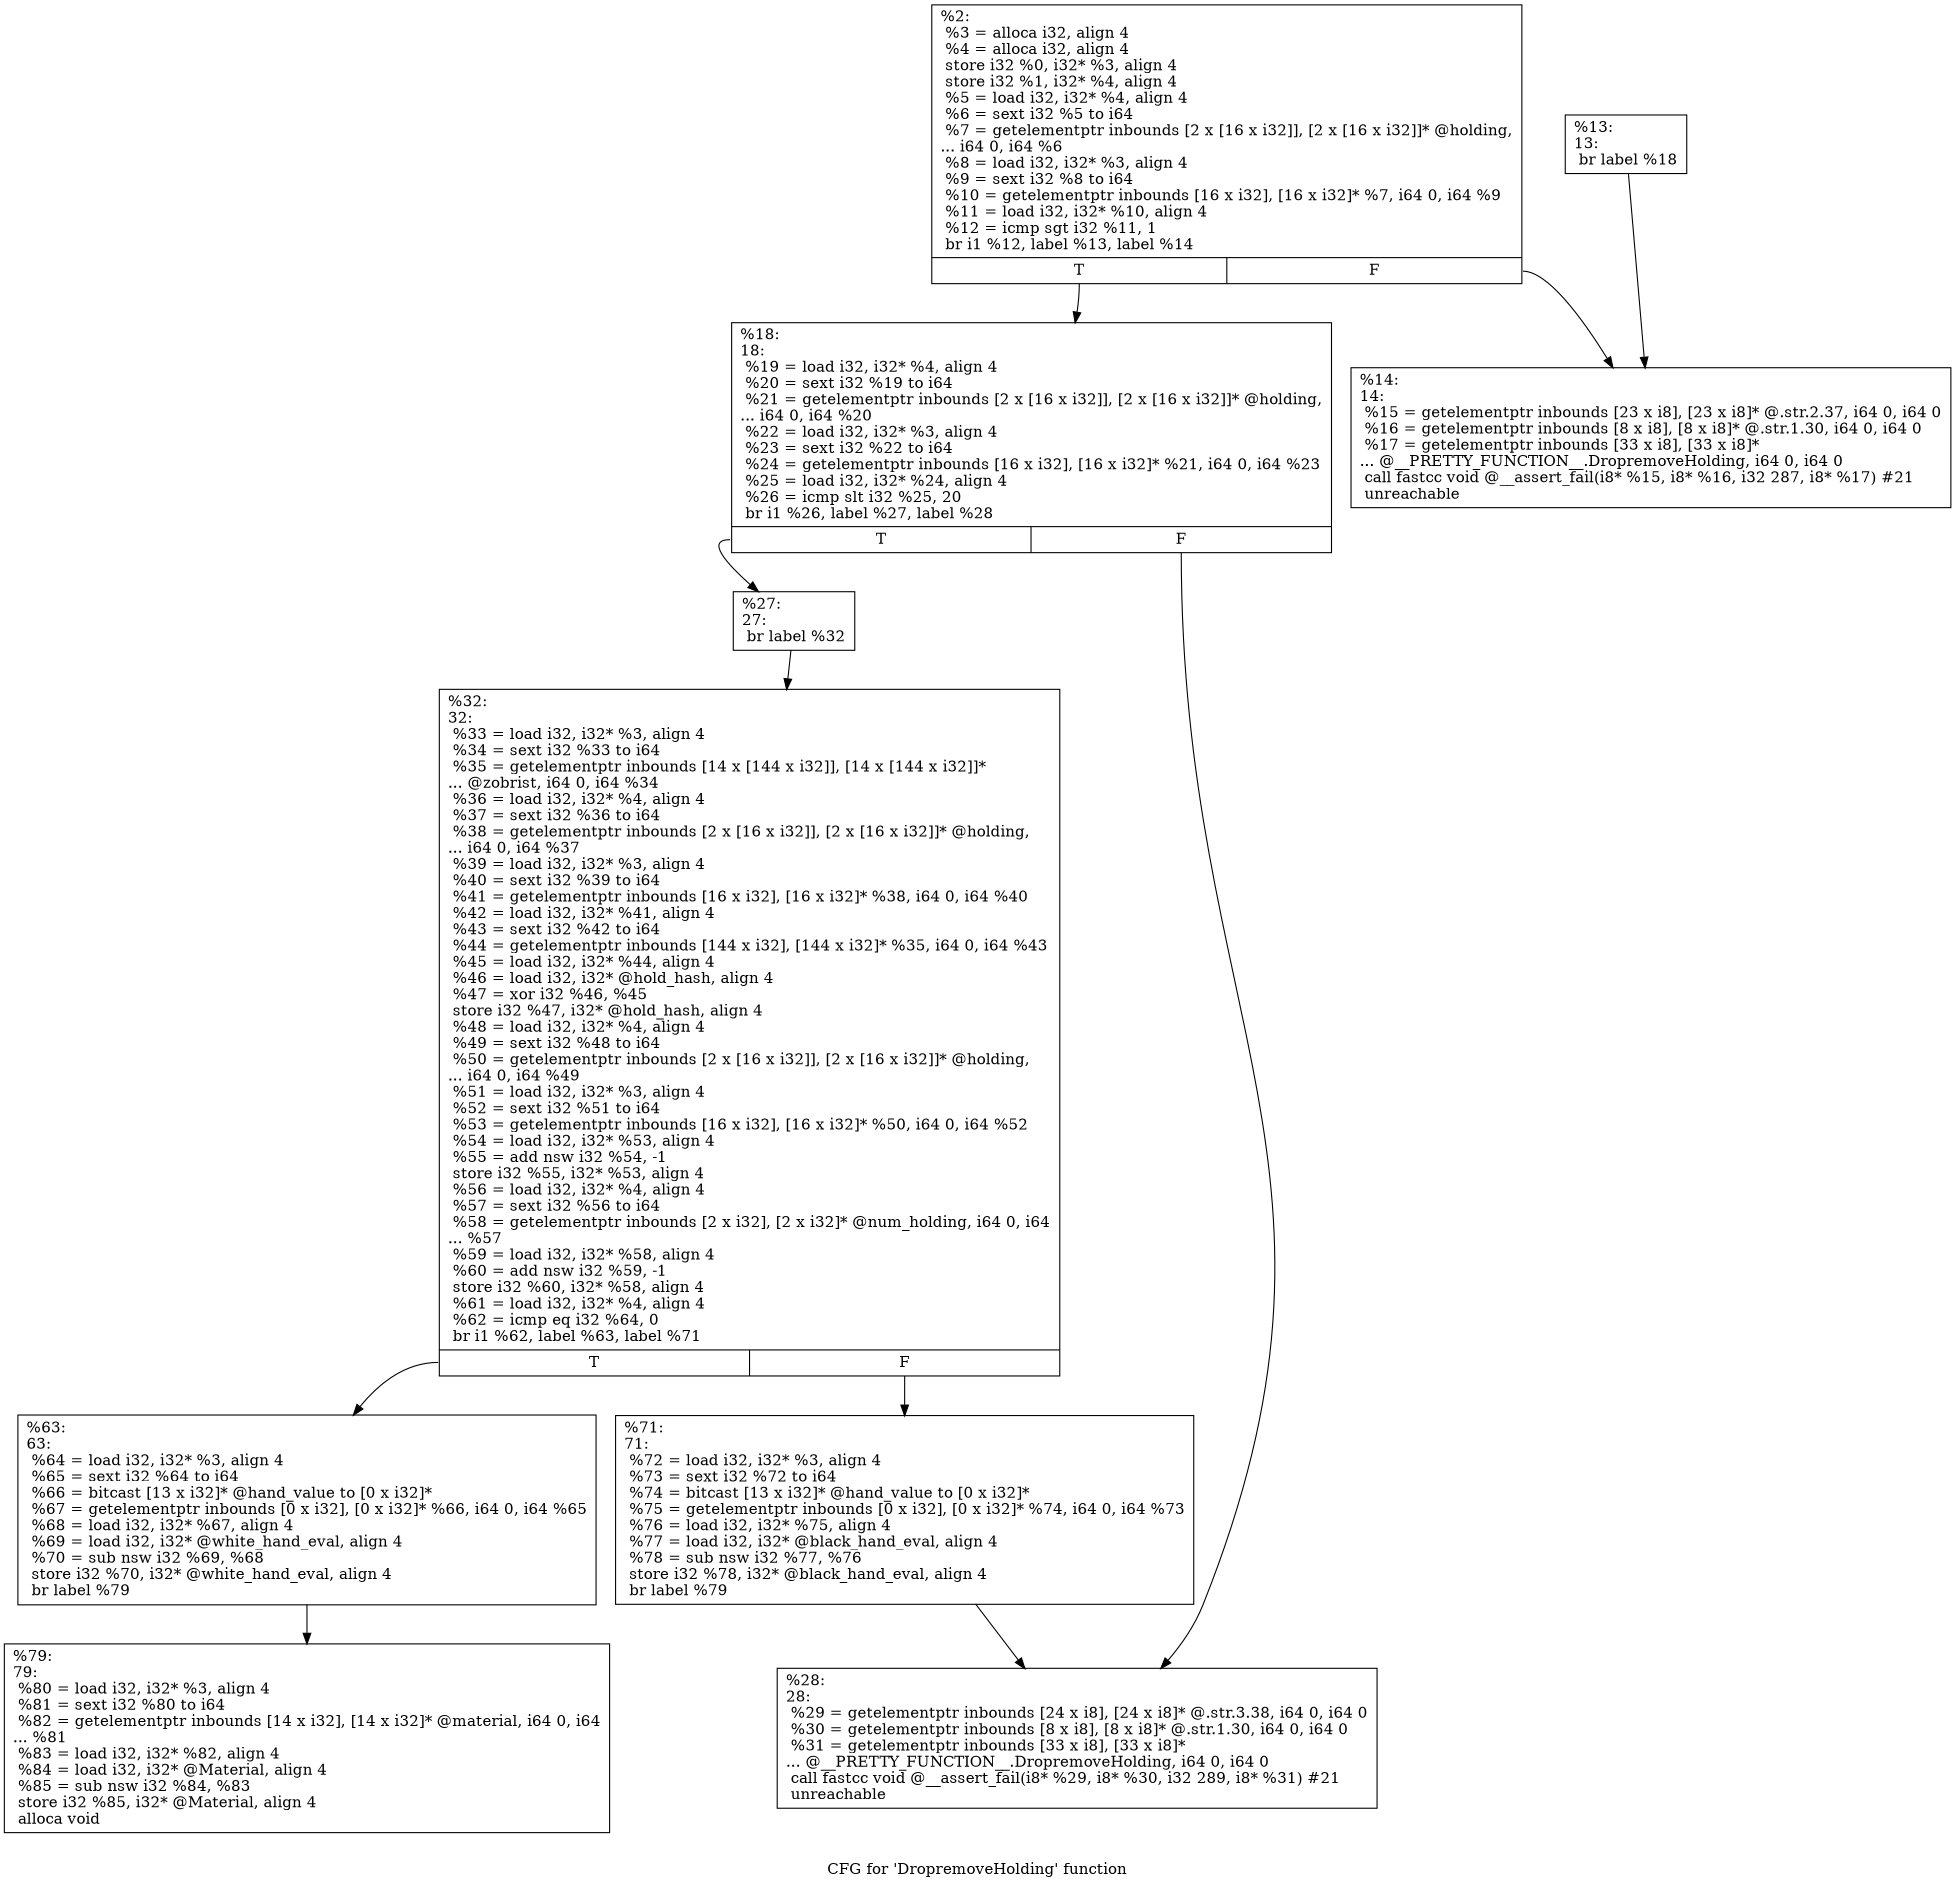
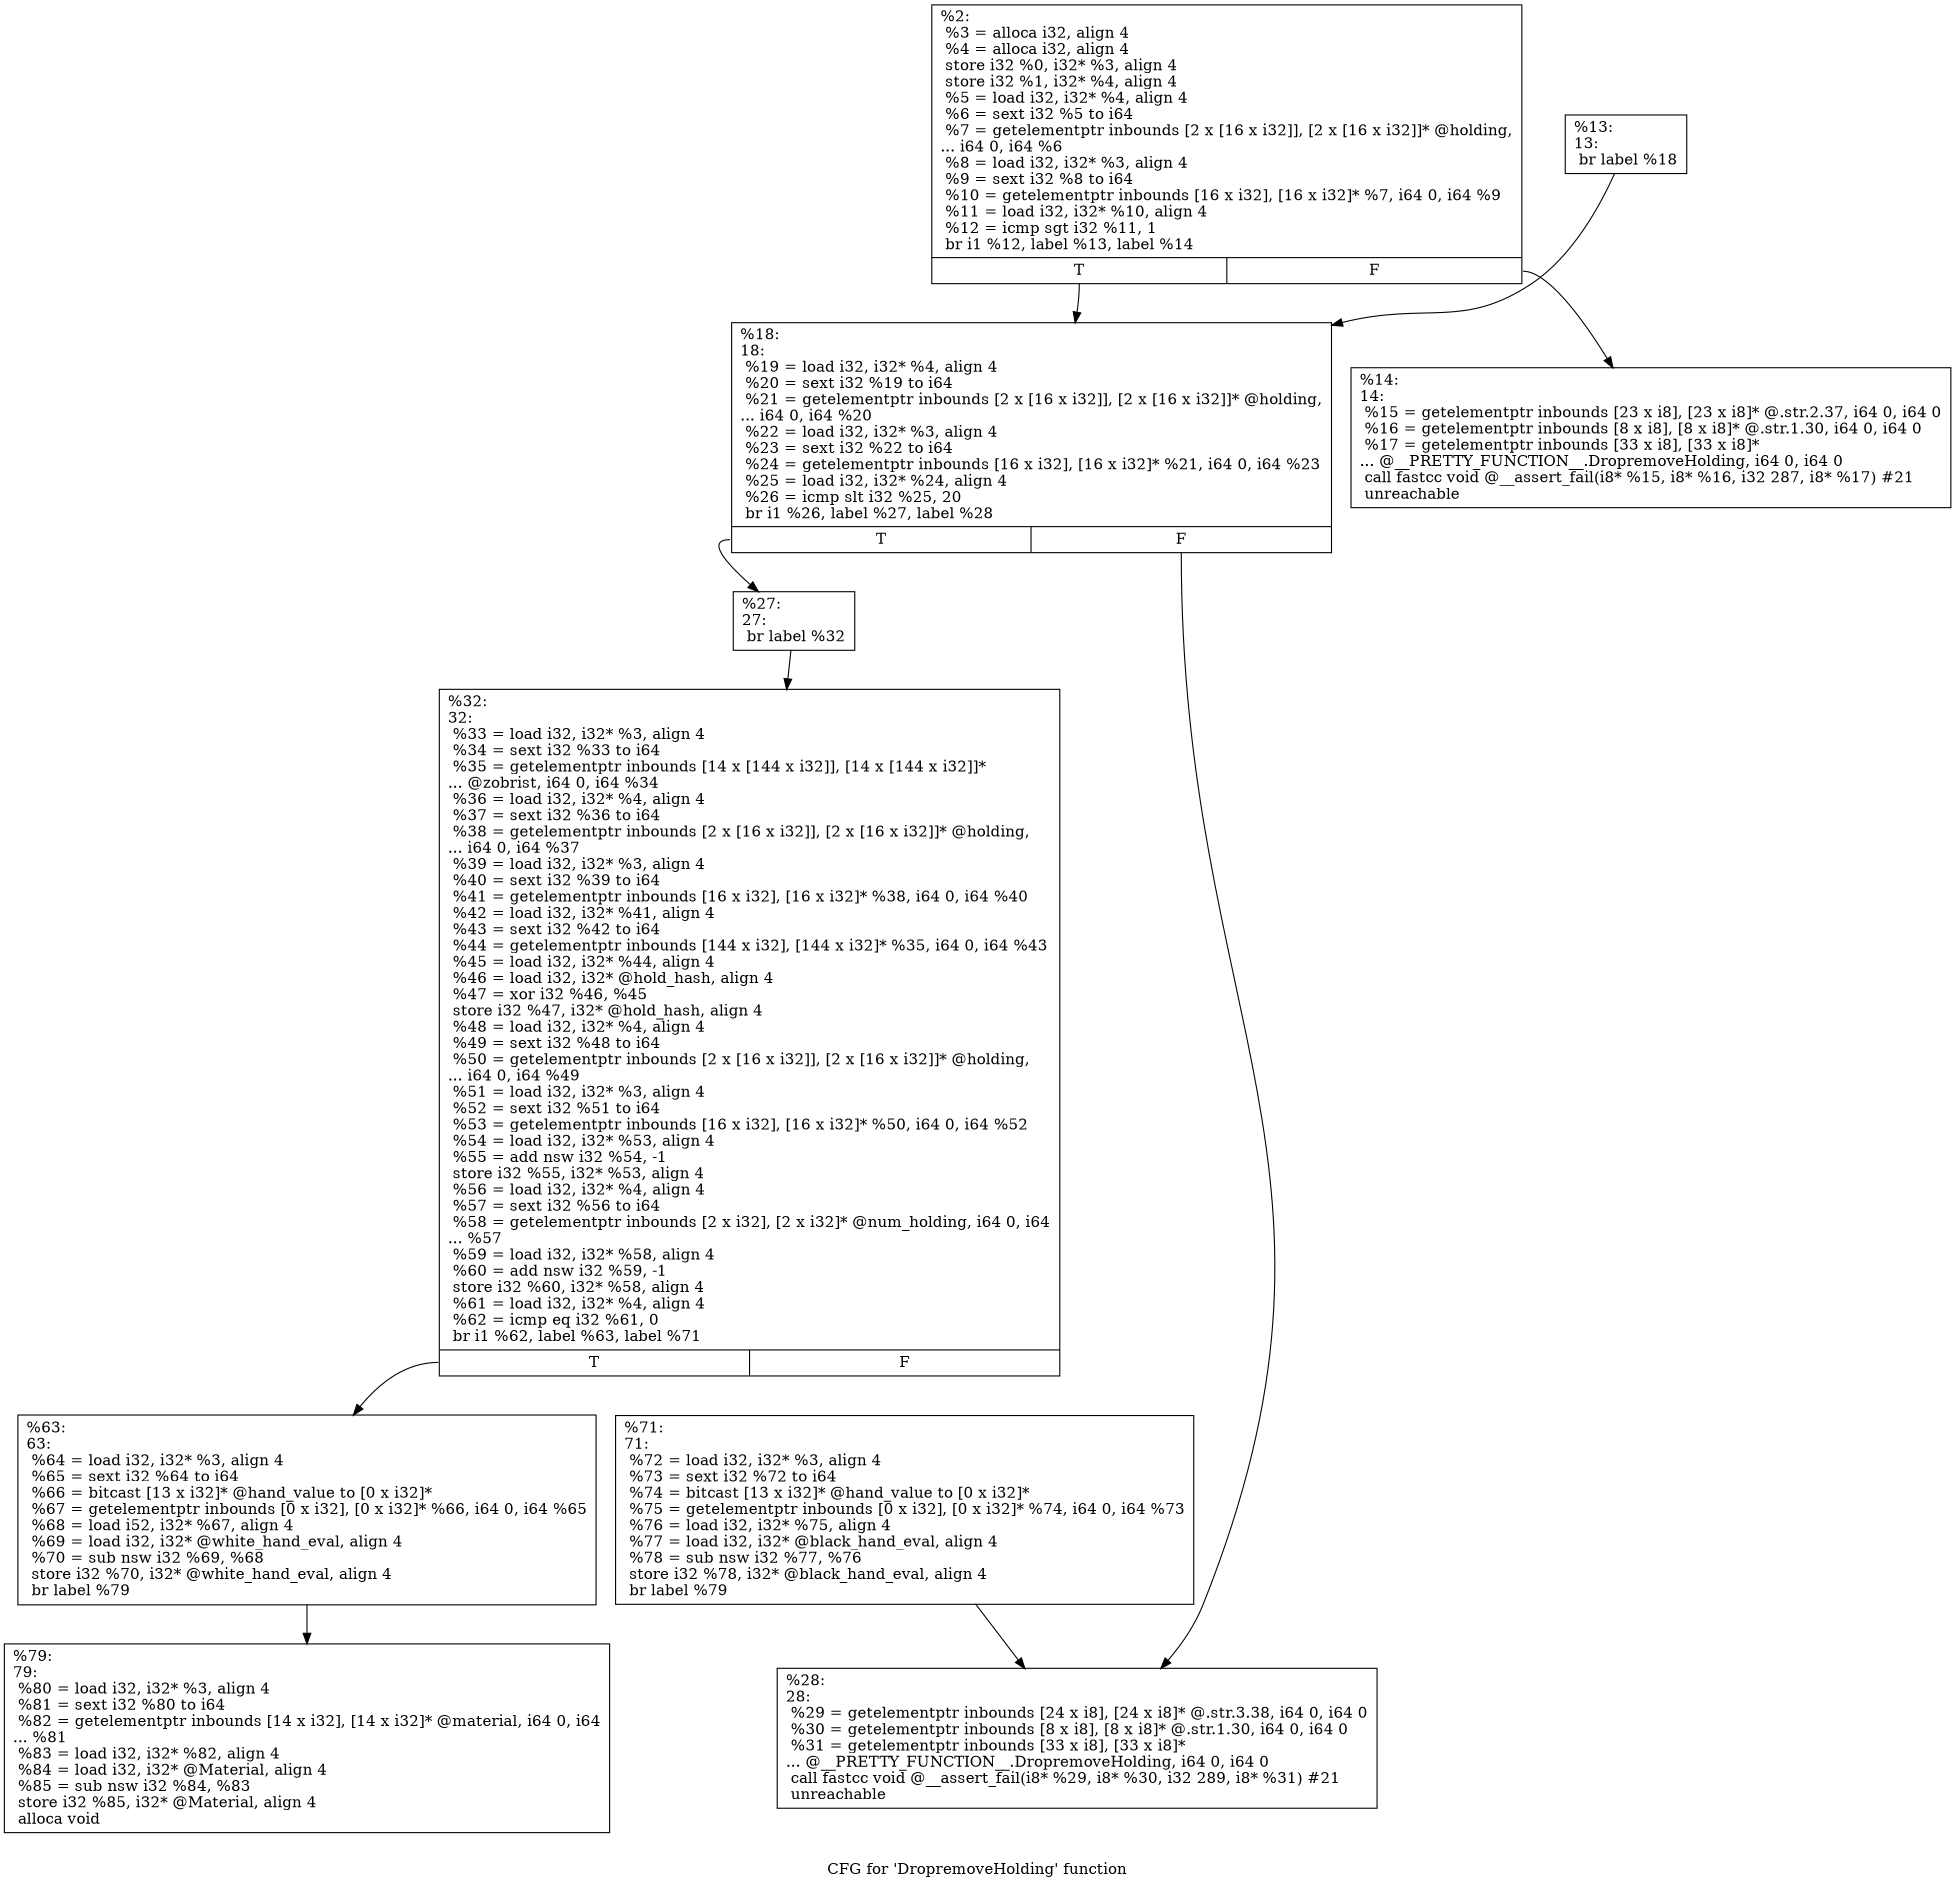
edge "%13:" -> "%14:": now "%13:" -> "%18:"
node "%32:": text "%62 = icmp eq i32 %64, 0" -> "%62 = icmp eq i32 %61, 0"
edge "%32:" -> "%71:": removed
node "%63:": text "%68 = load i32, i32* %67, align 4" -> "%68 = load i52, i32* %67, align 4"
